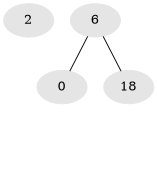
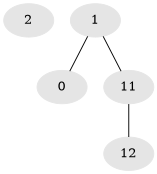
node "6": label "6" -> "1"
node "18": label "18" -> "11"
node "12": added
